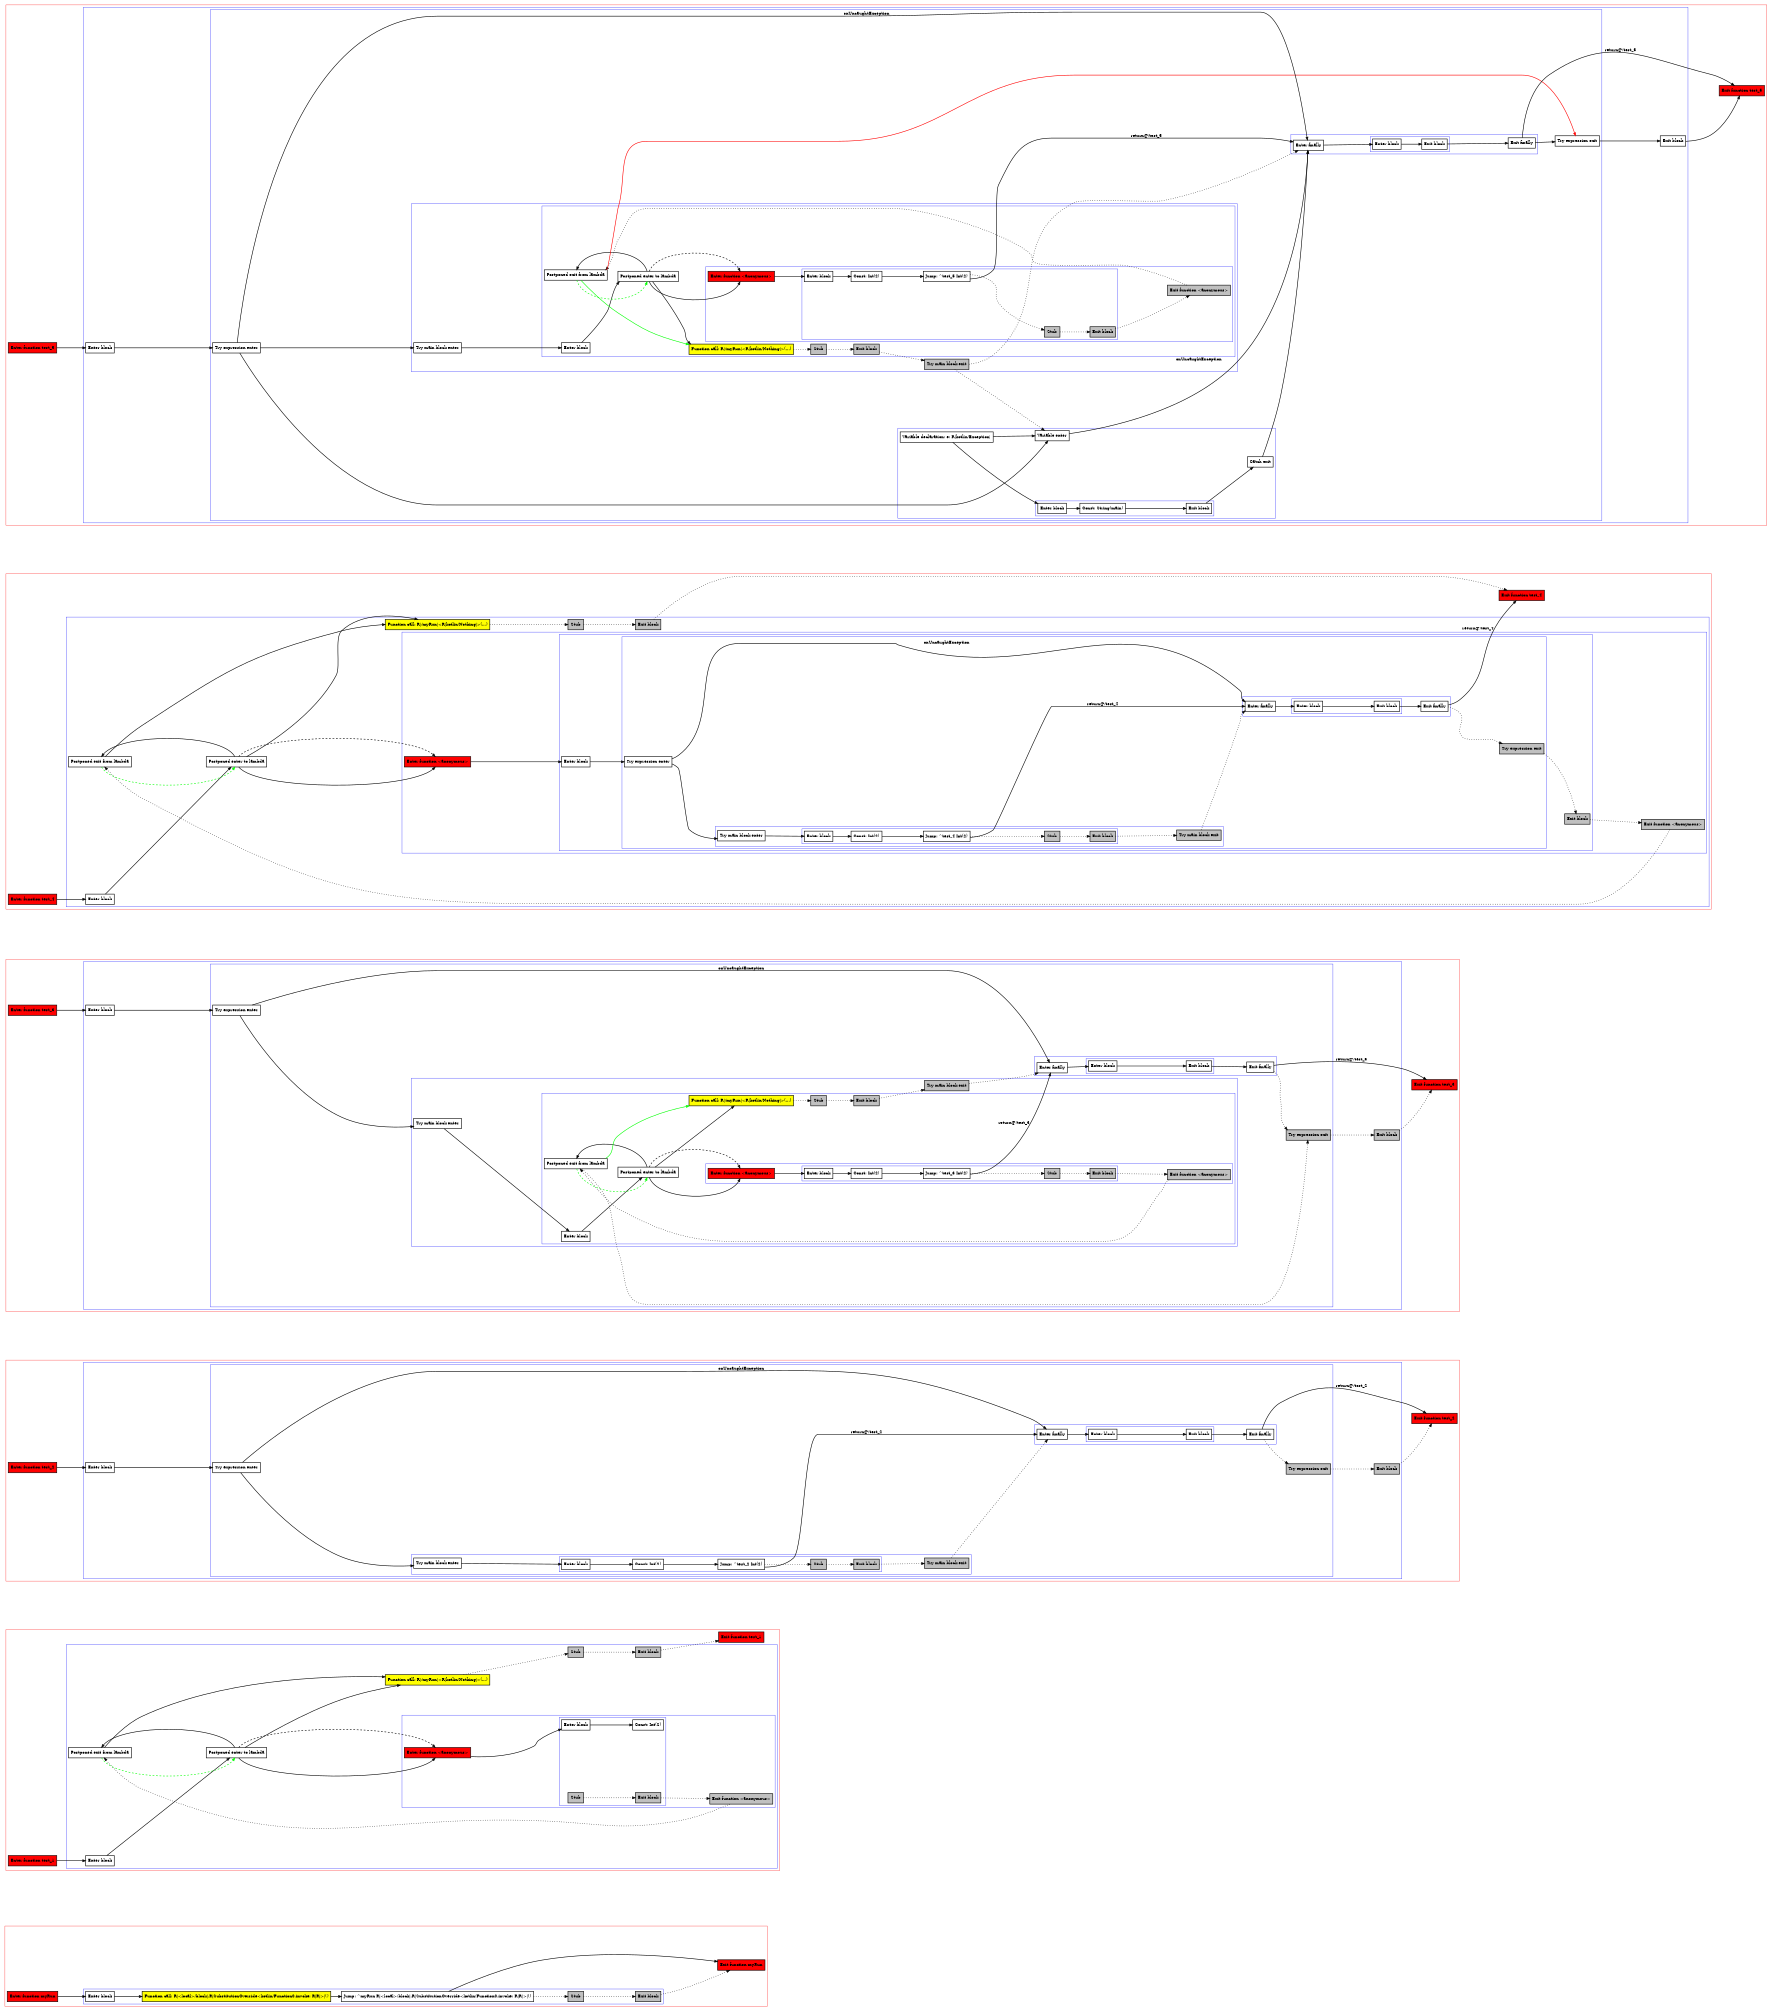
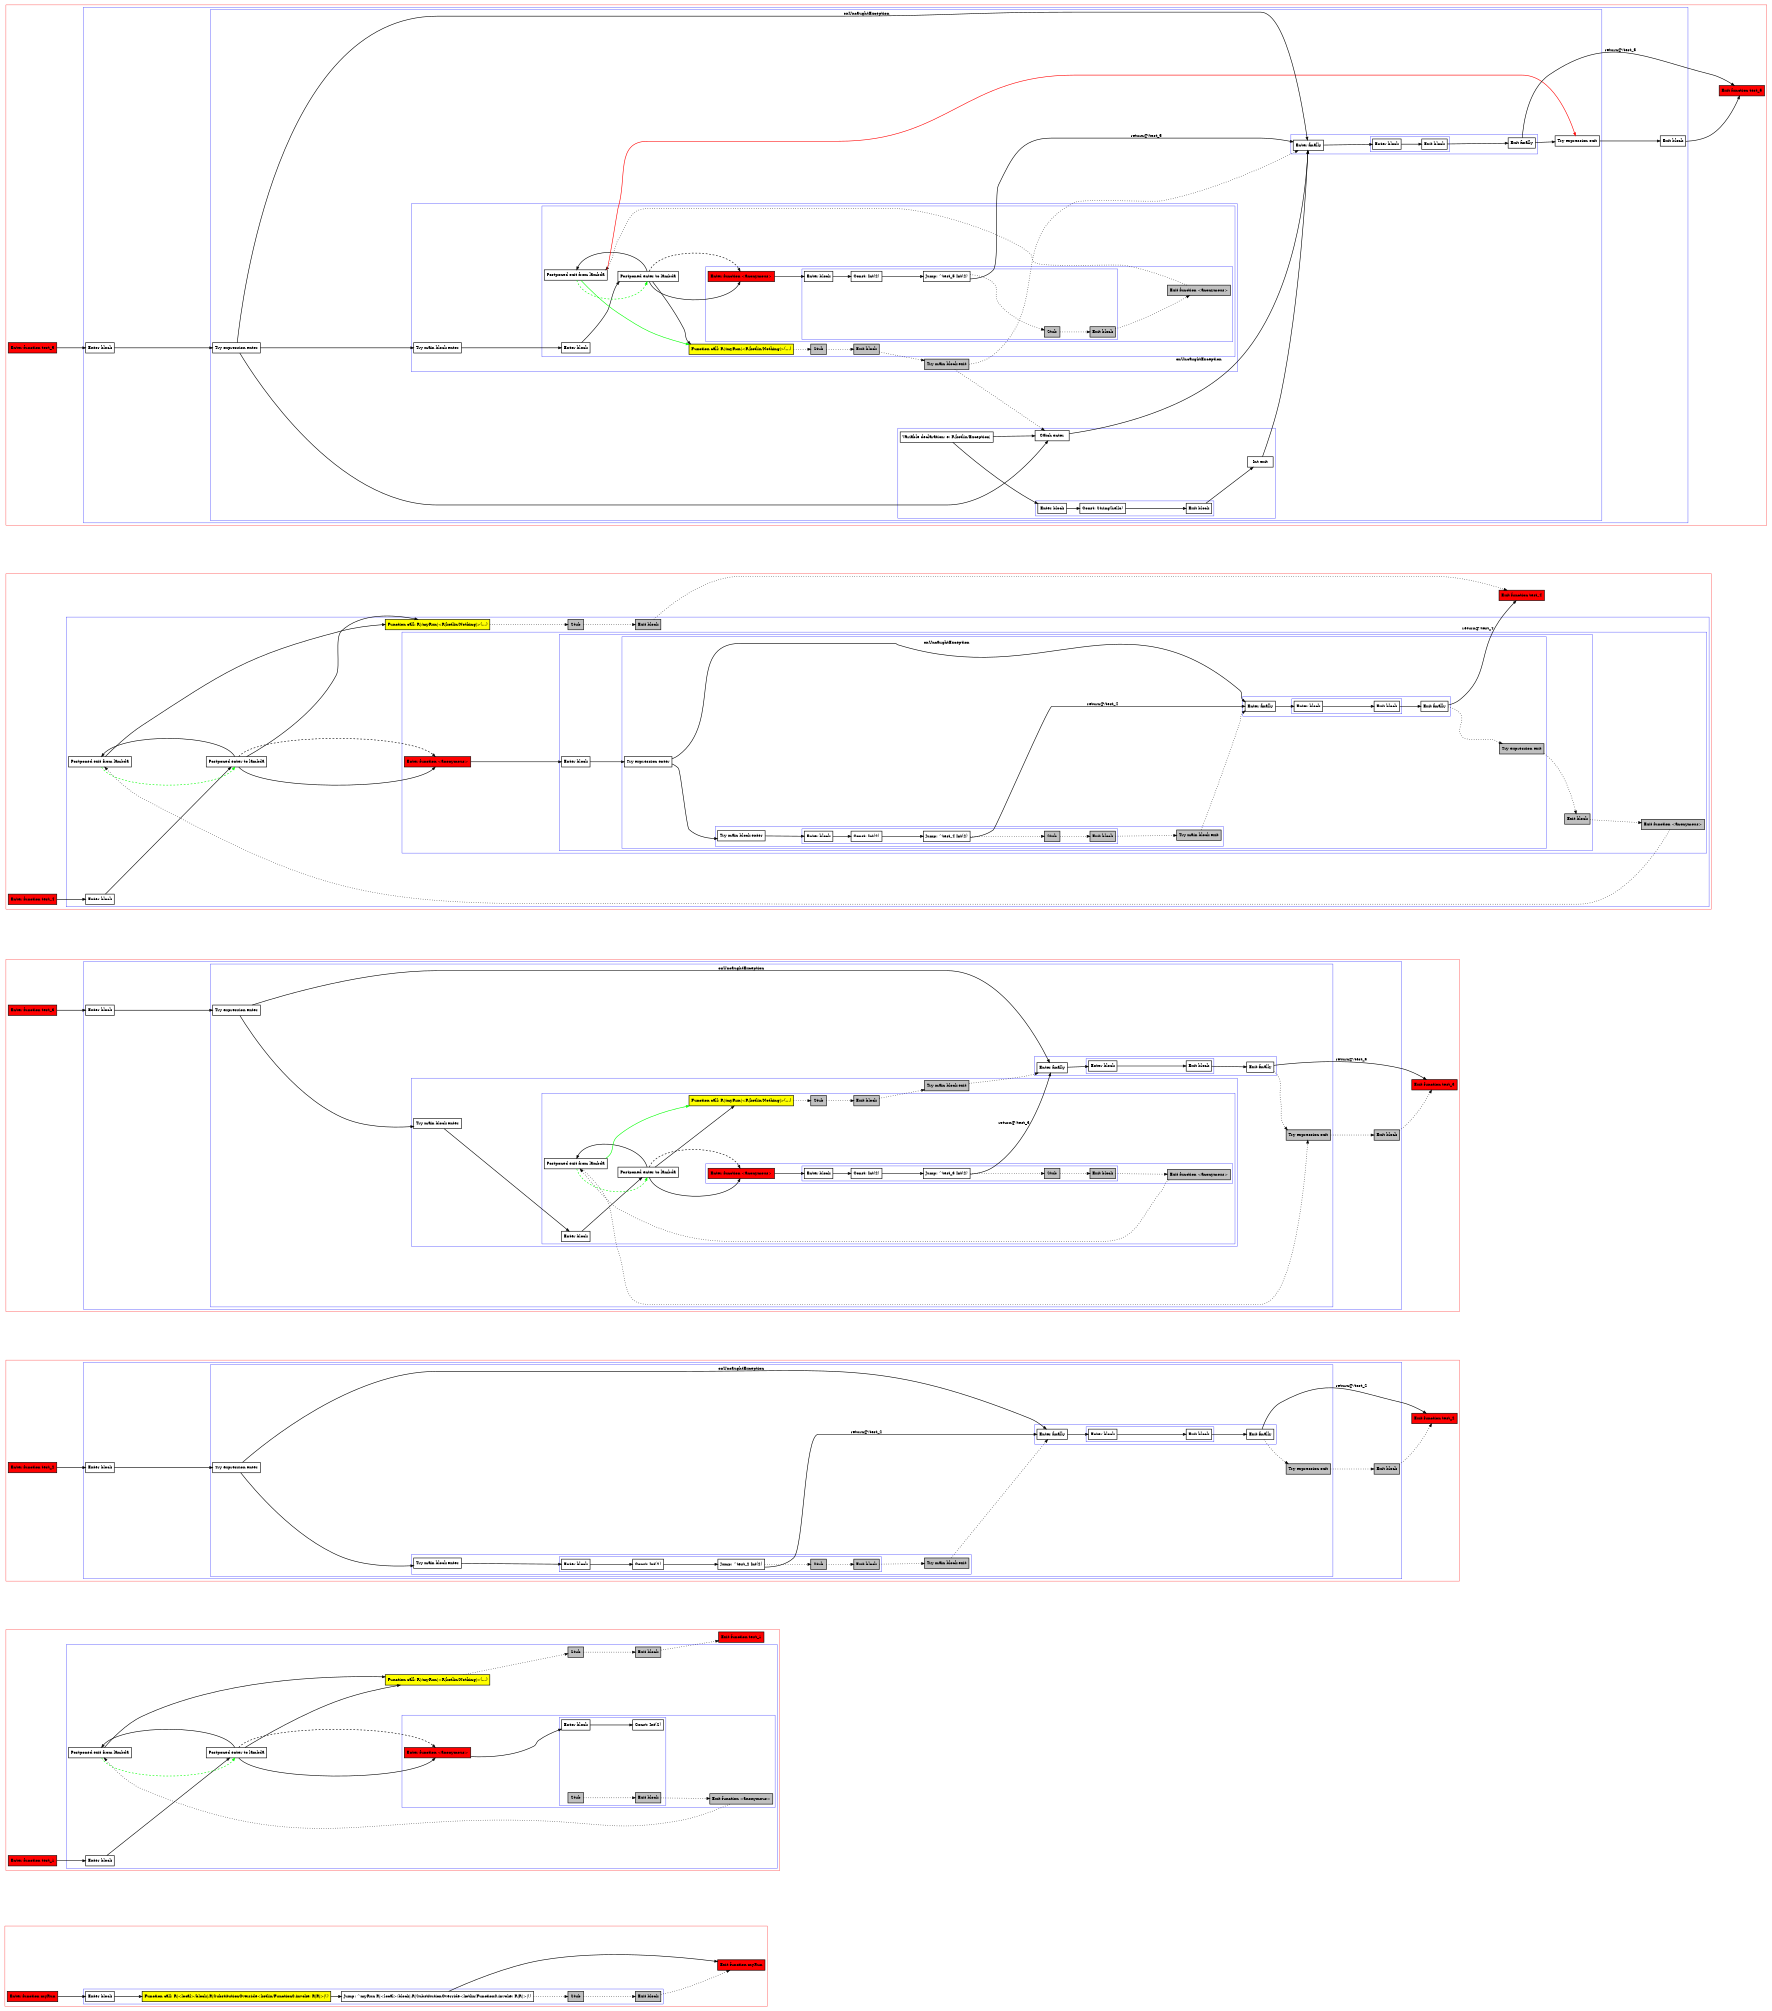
node "Variable enter": label "Variable enter" -> "Catch enter"
node "Catch exit": label "Catch exit" -> "Int exit"
node "Const: String(main)": label "Const: String(main)" -> "Const: String(hello)"
